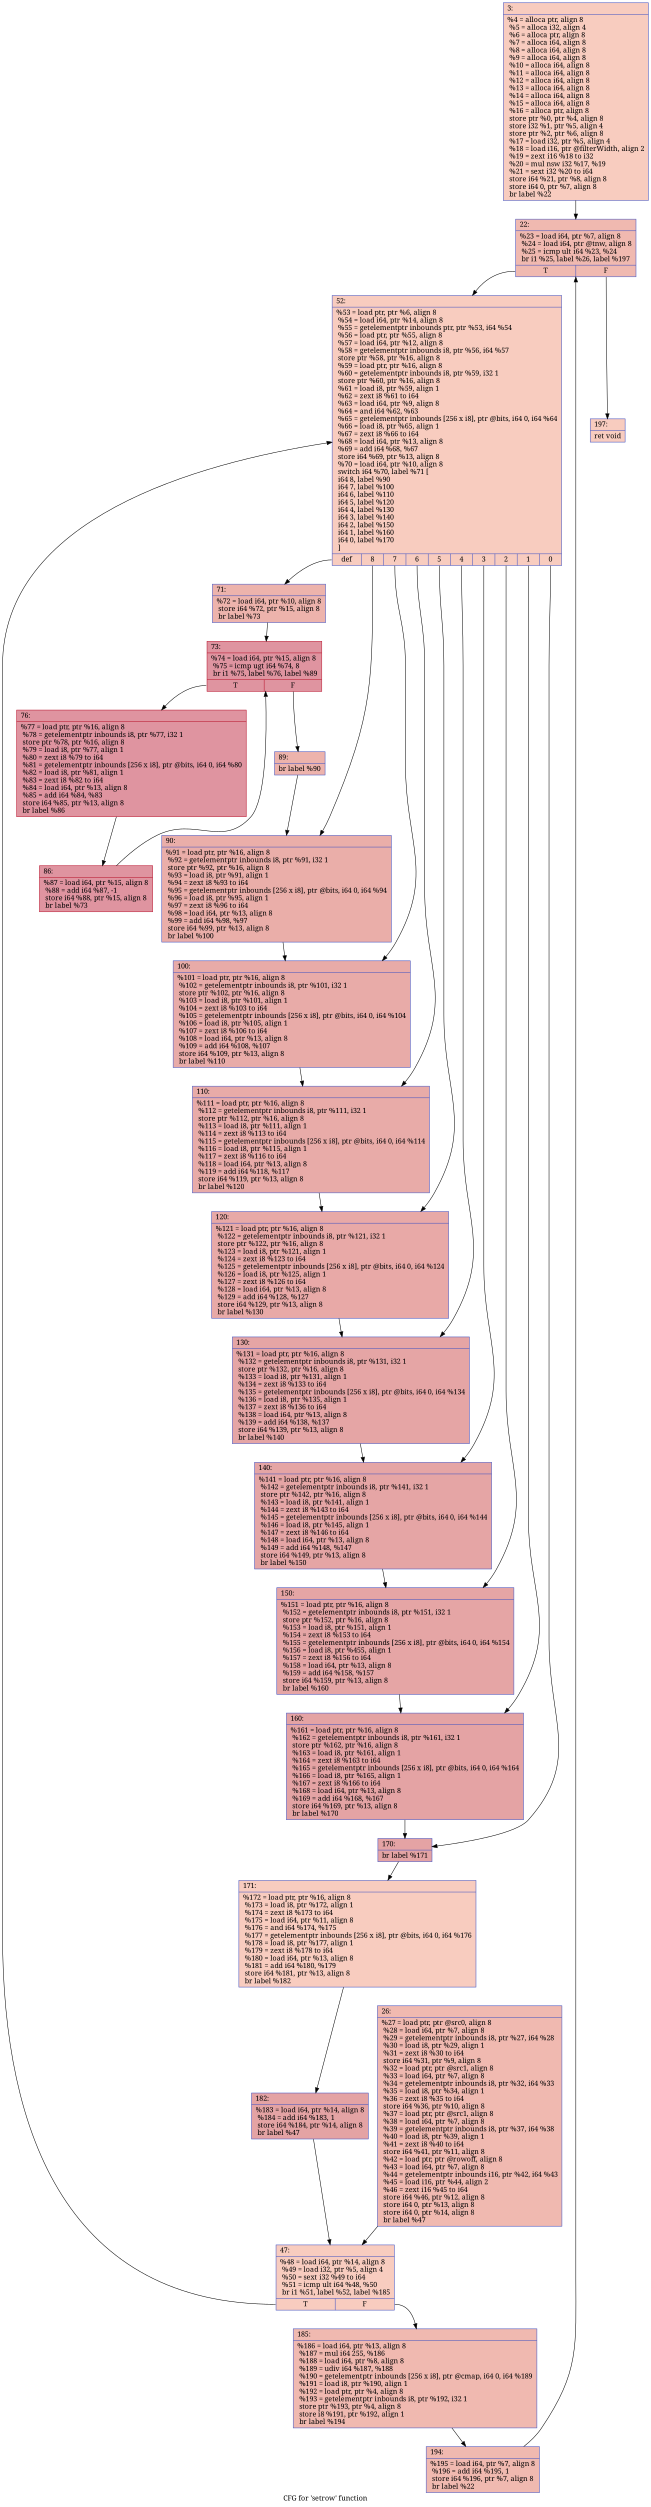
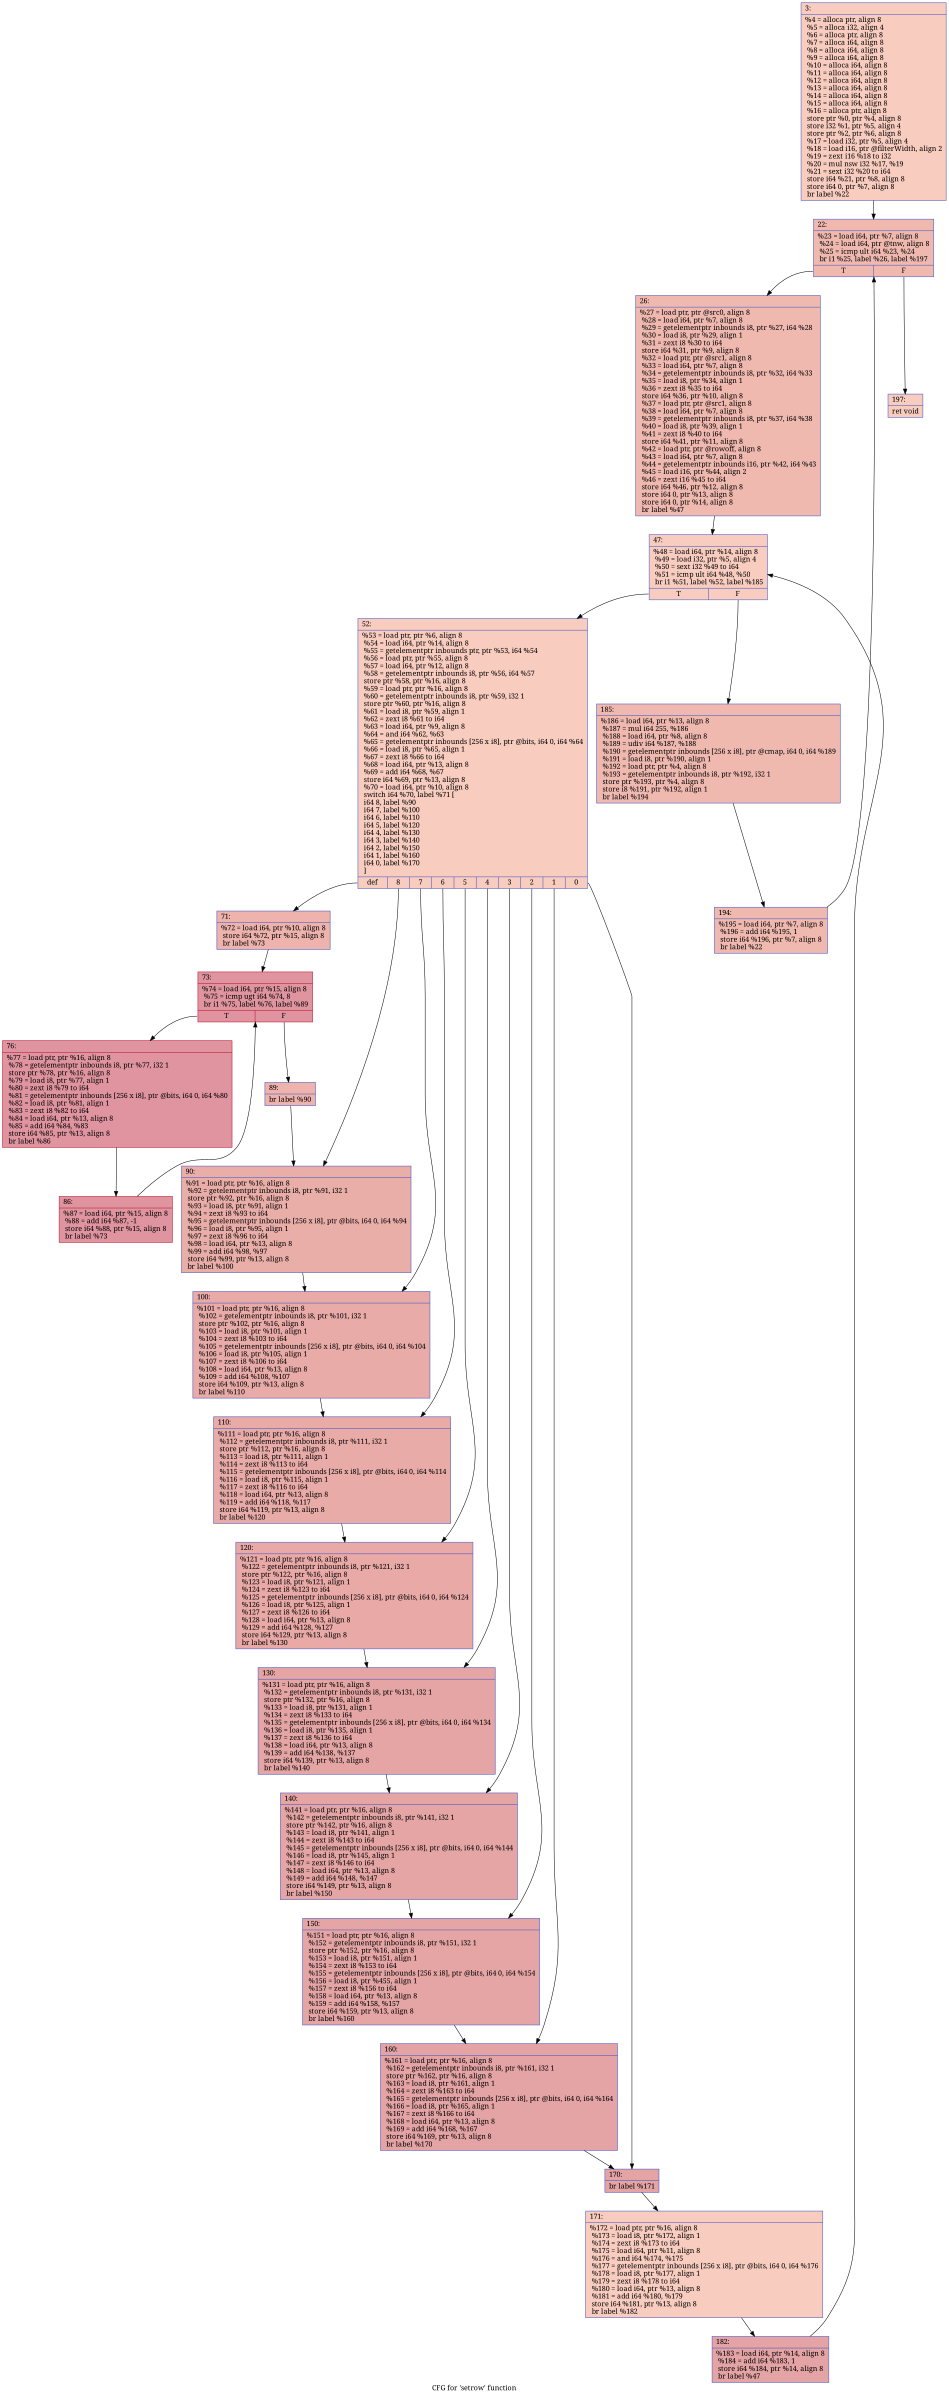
edge "22:" -> "52:": now "22:" -> "26:"
